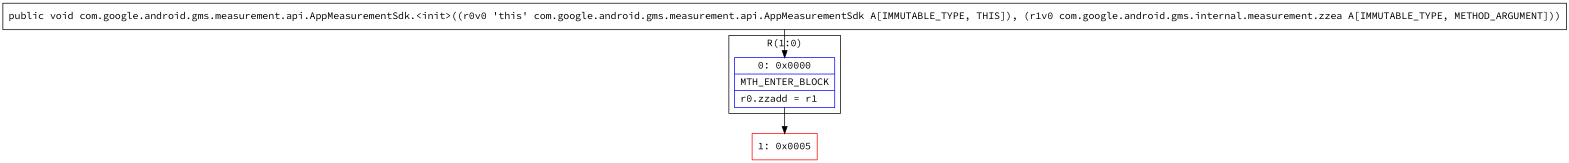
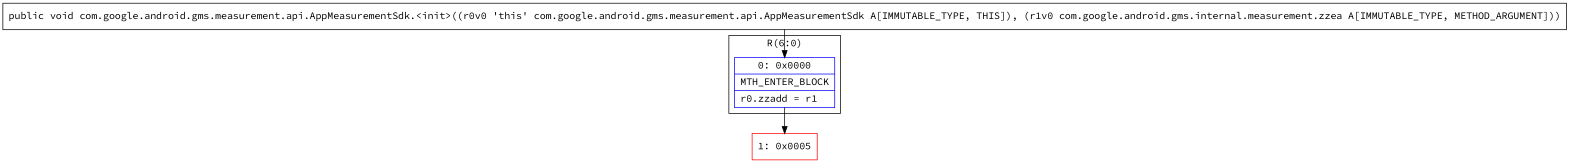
cluster "R(1:0)": label "R(1:0)" -> "R(6:0)"
